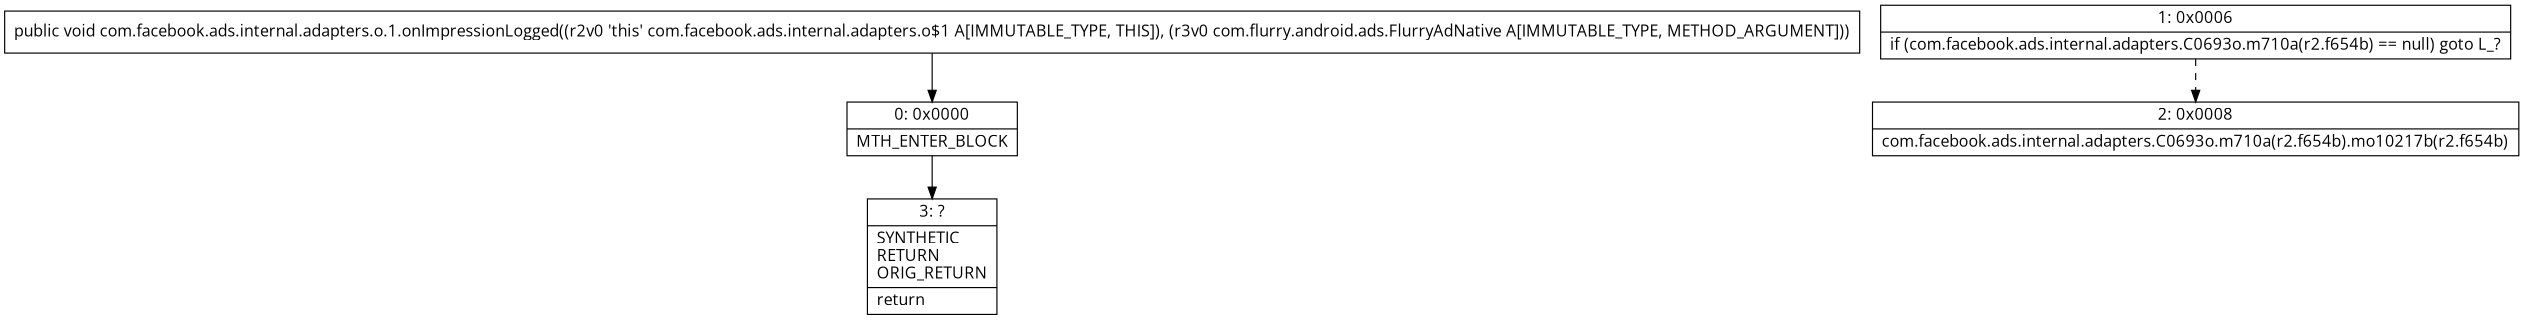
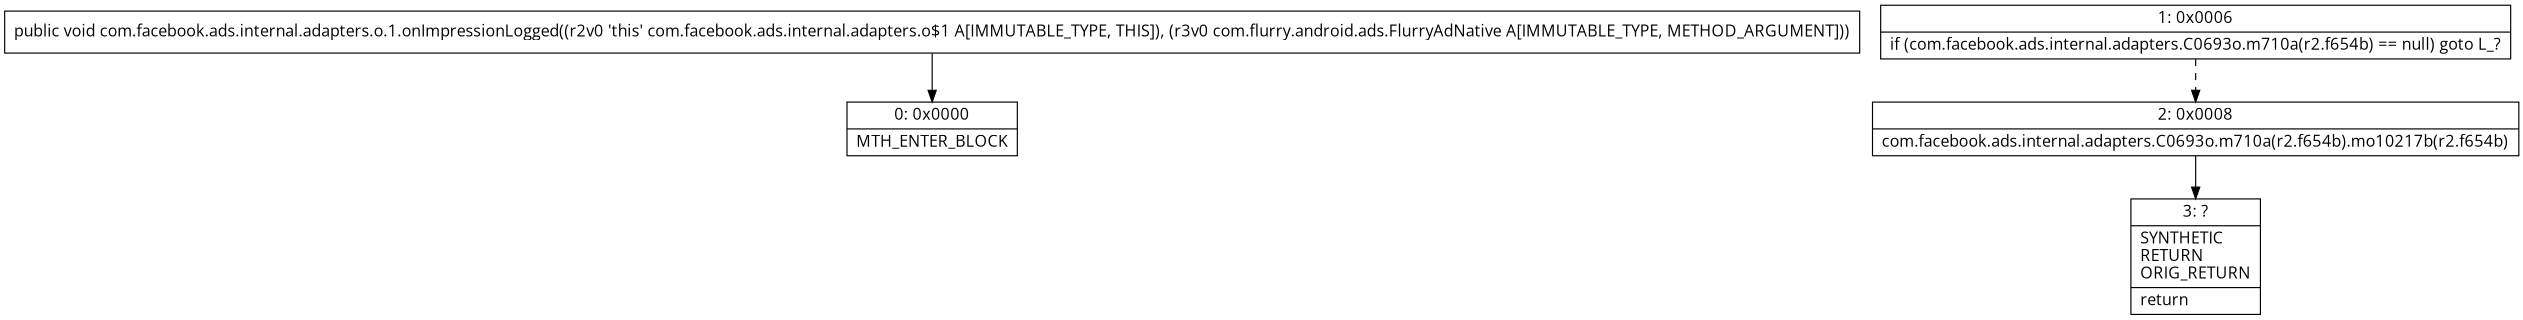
edge "0: 0x0000" -> "3: ?": now "2: 0x0008" -> "3: ?"
